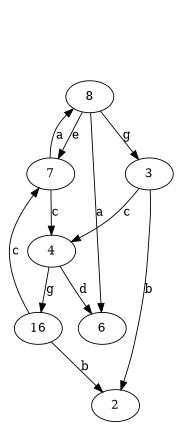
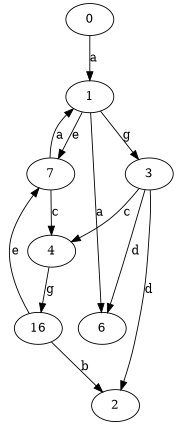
node "0": added
node "8": label "8" -> "1"
edge "16" -> "7": label "c" -> "e"
edge "4" -> "6": now "3" -> "6"
edge "3" -> "2": label "b" -> "d"
